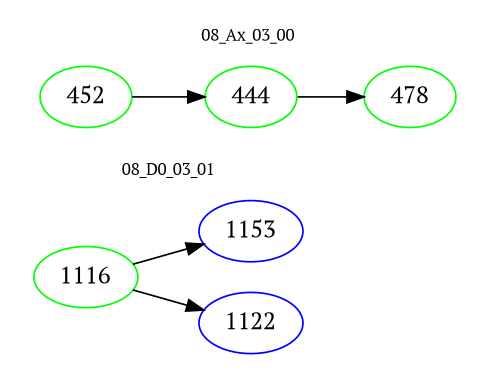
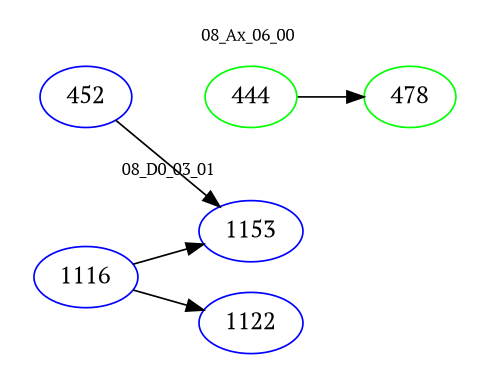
cluster "08_Ax_03_00": label "08_Ax_03_00" -> "08_Ax_06_00"
node "452": color green -> blue
edge "452" -> "444": now "452" -> "1153"
node "1116": color green -> blue
